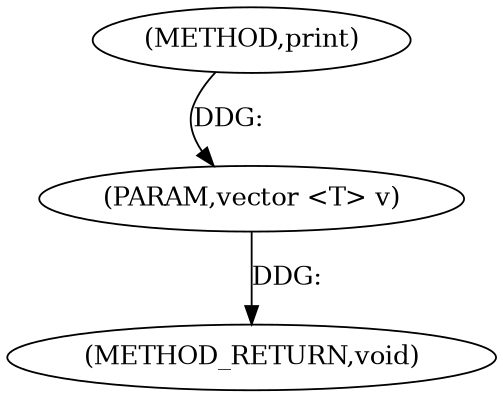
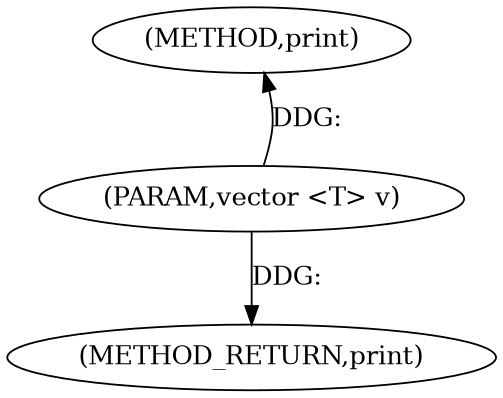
edge "(METHOD,print)" -> "(PARAM,vector <T> v)": reversed
node "(METHOD_RETURN,void)": label "(METHOD_RETURN,void)" -> "(METHOD_RETURN,print)"
